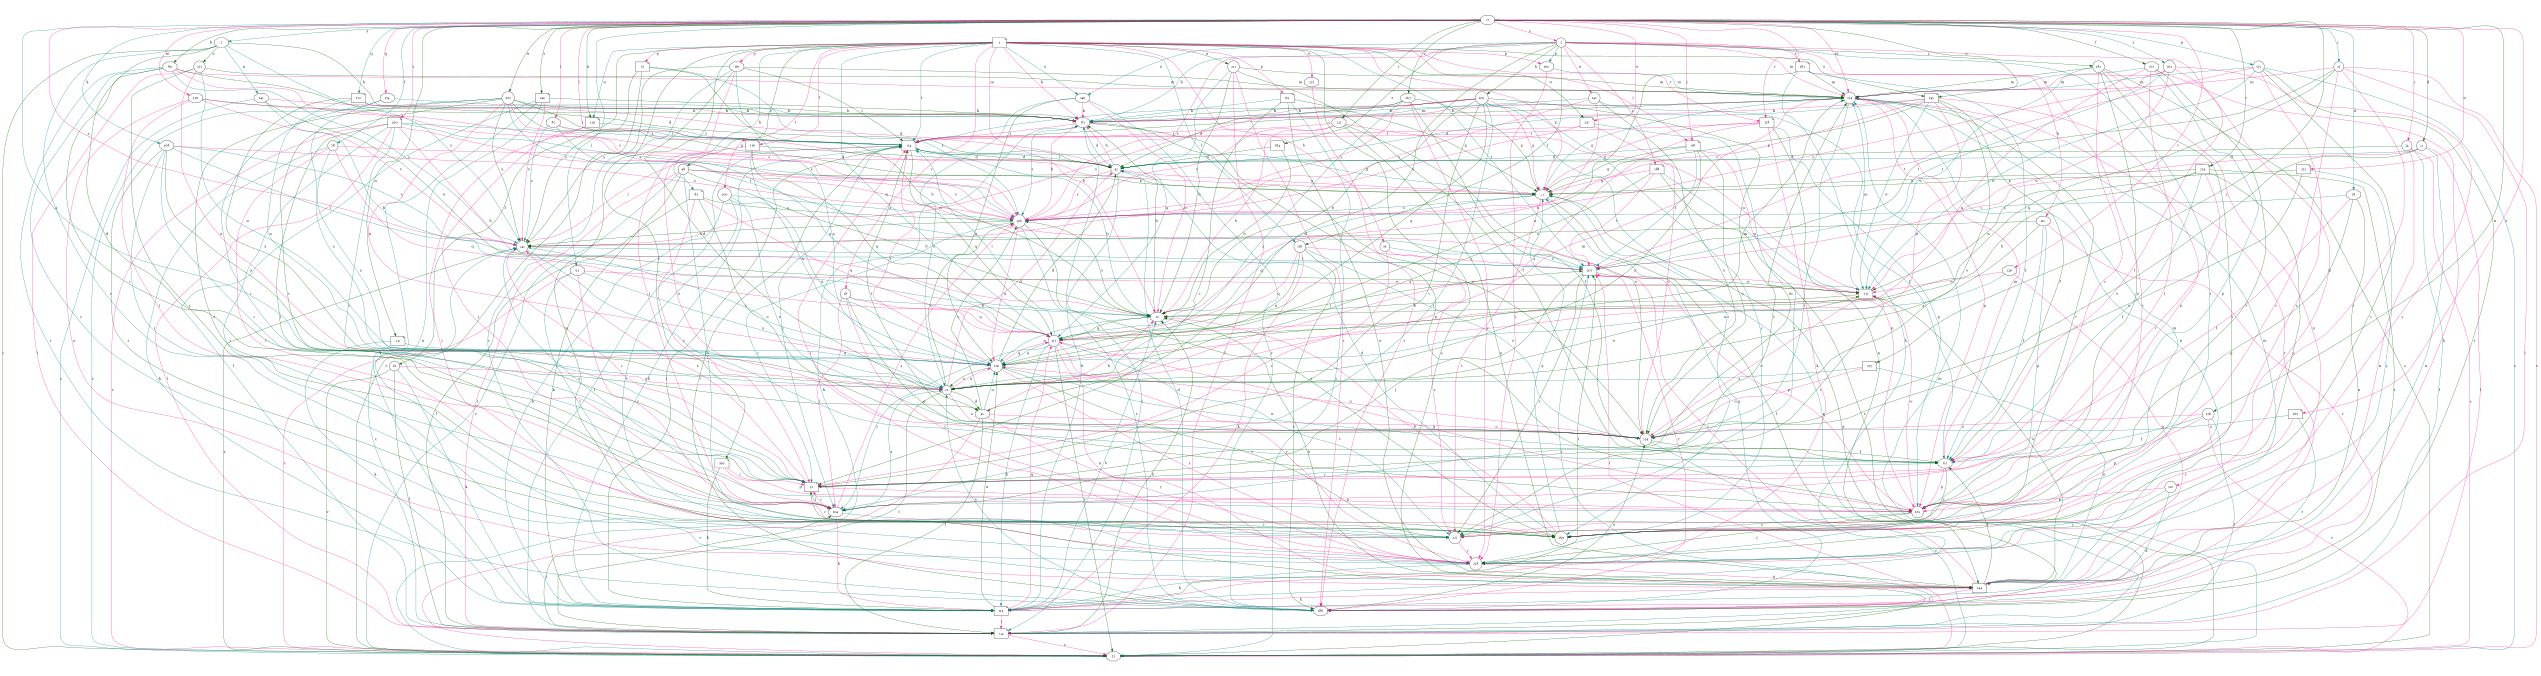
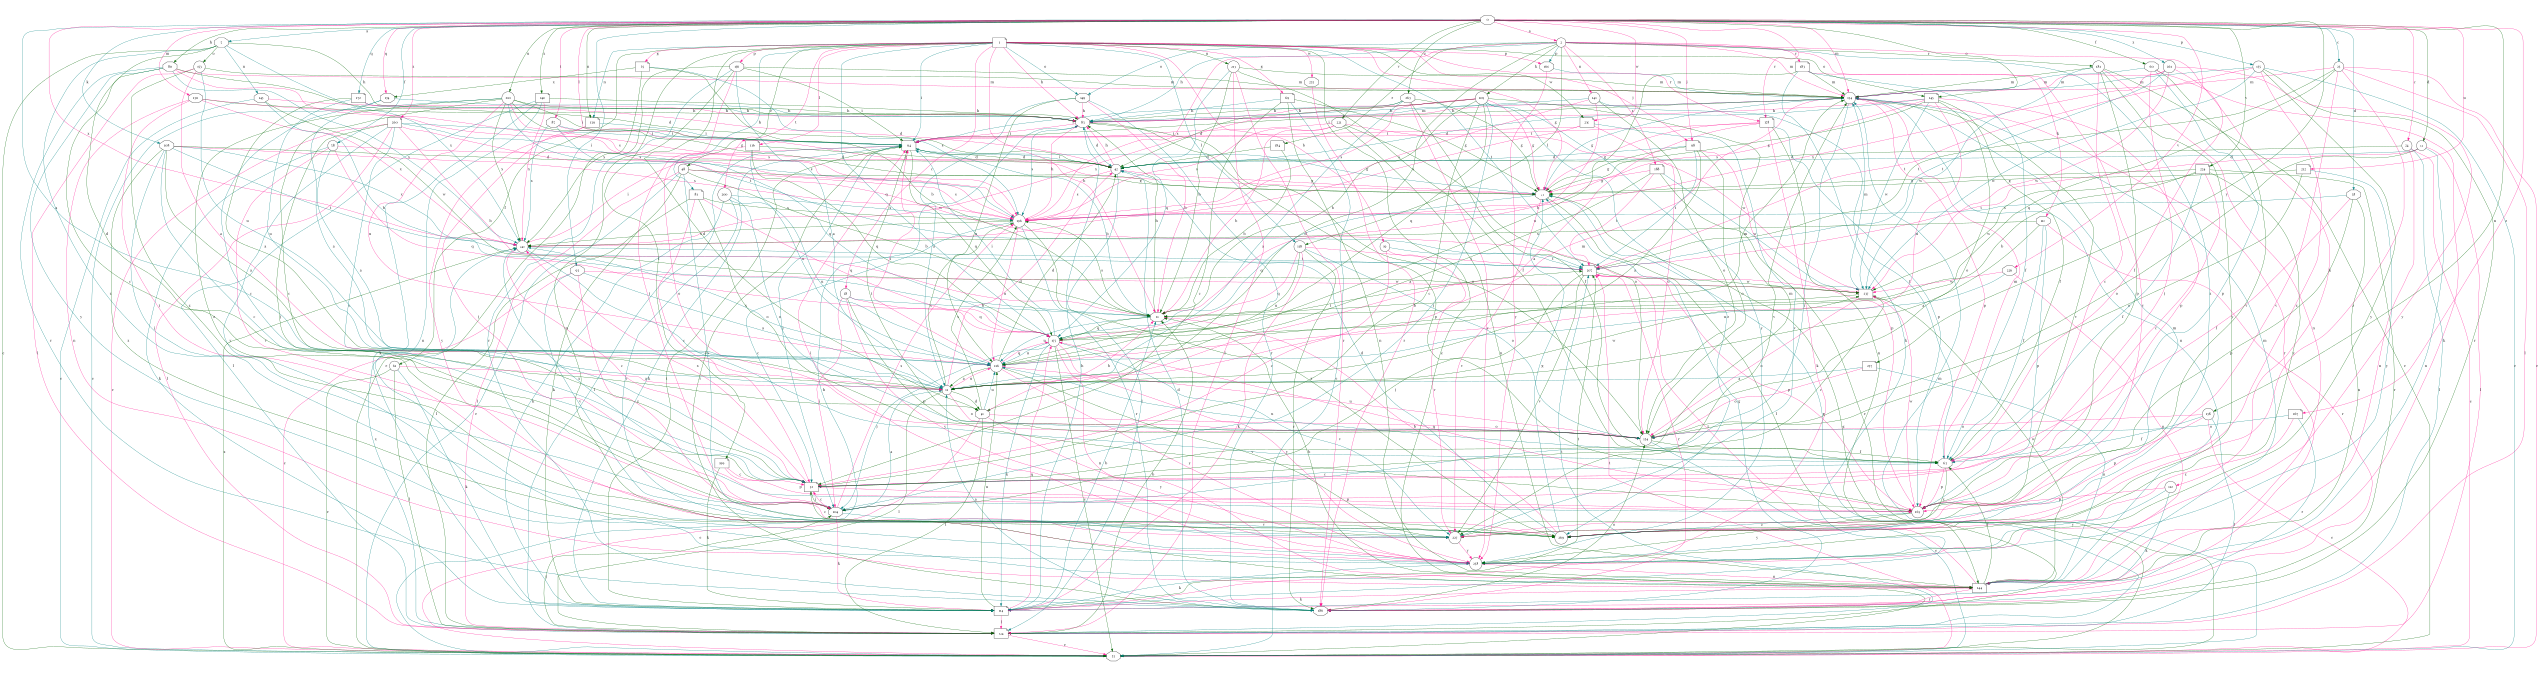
edge "65" -> "241": now "65" -> "174"
edge "108" -> "42": added, label "d"
edge "73" -> "196": removed, label "s"
edge "60" -> "175": removed, label "q"
node "137": removed
